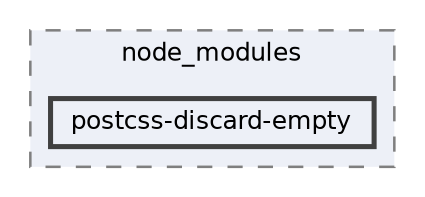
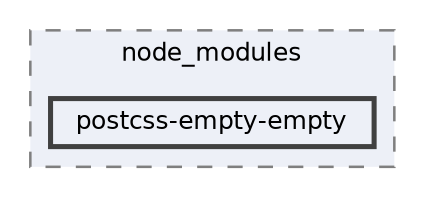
node "postcss-discard-empty": label "postcss-discard-empty" -> "postcss-empty-empty"
